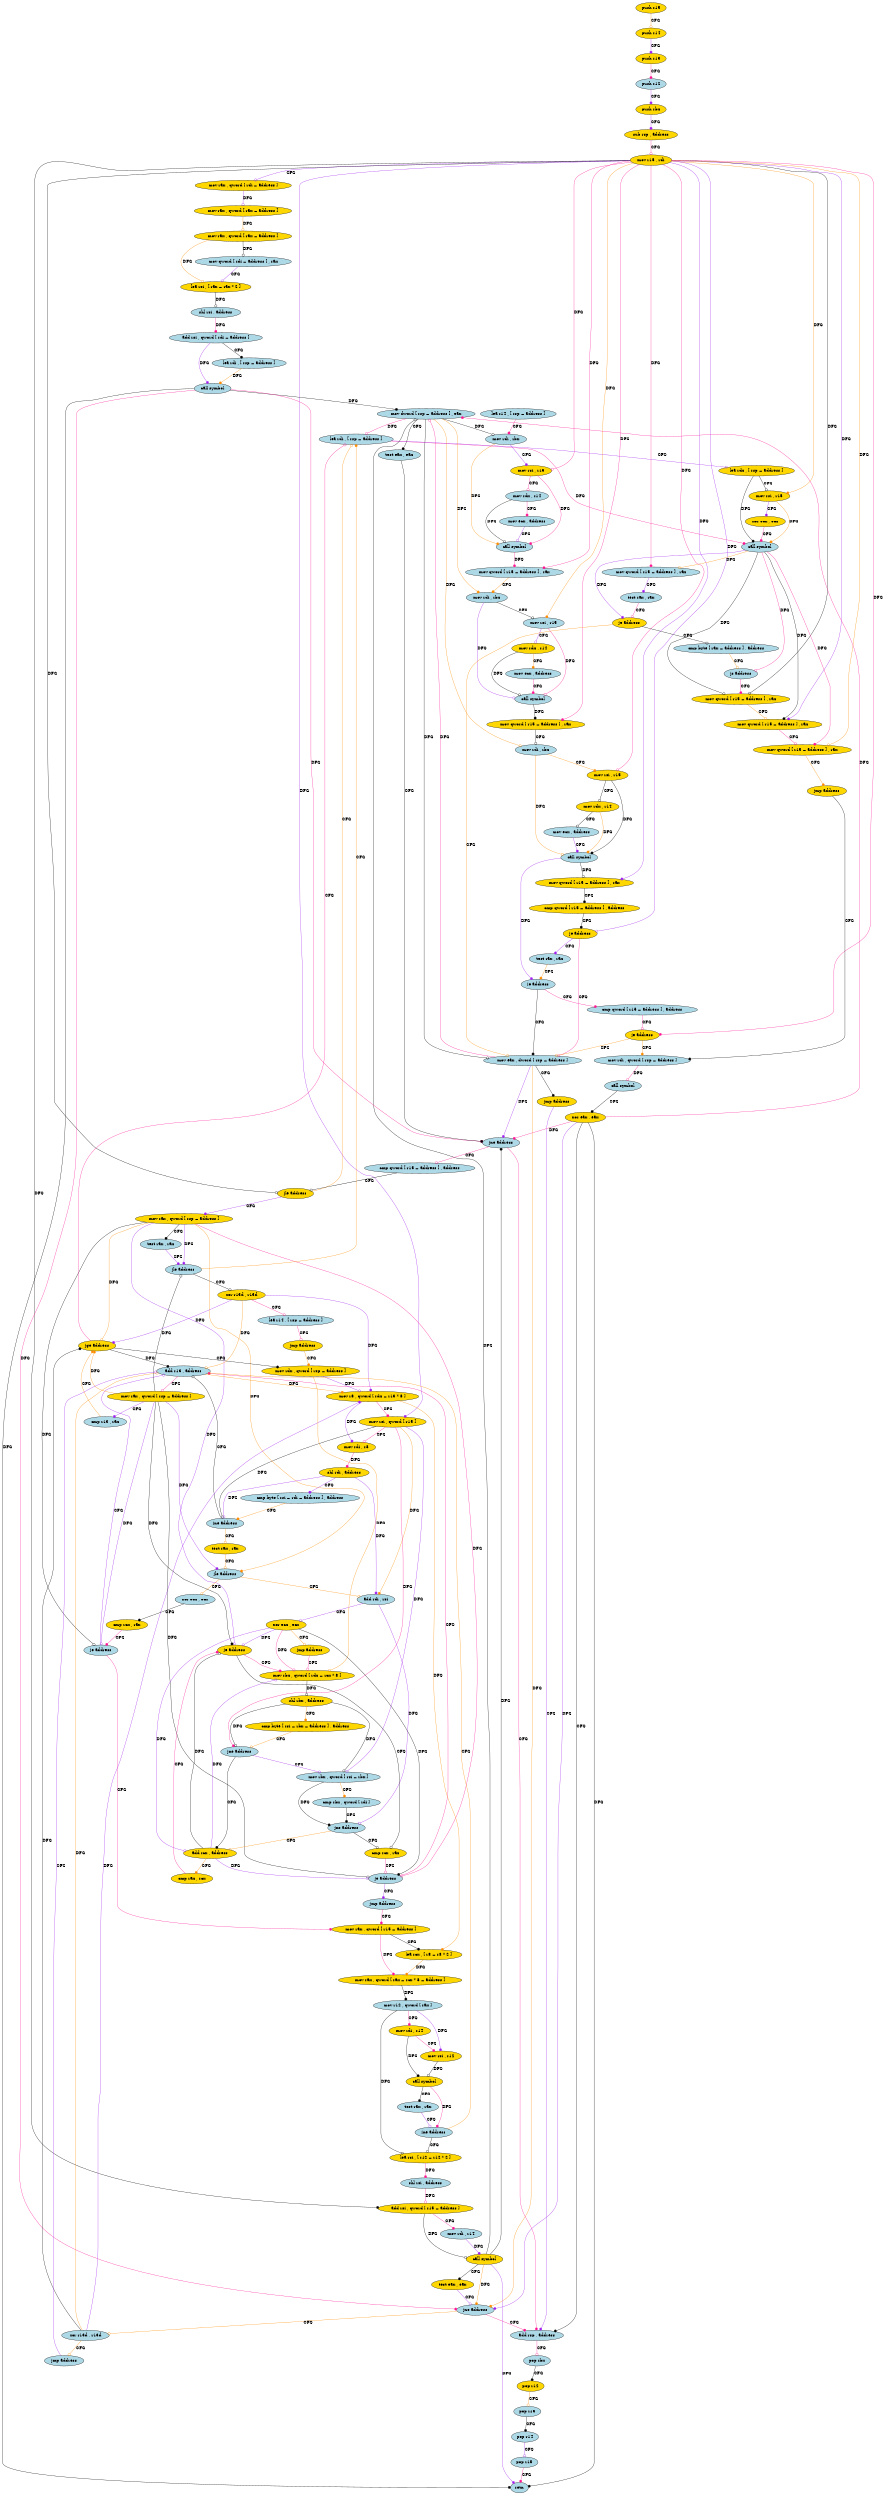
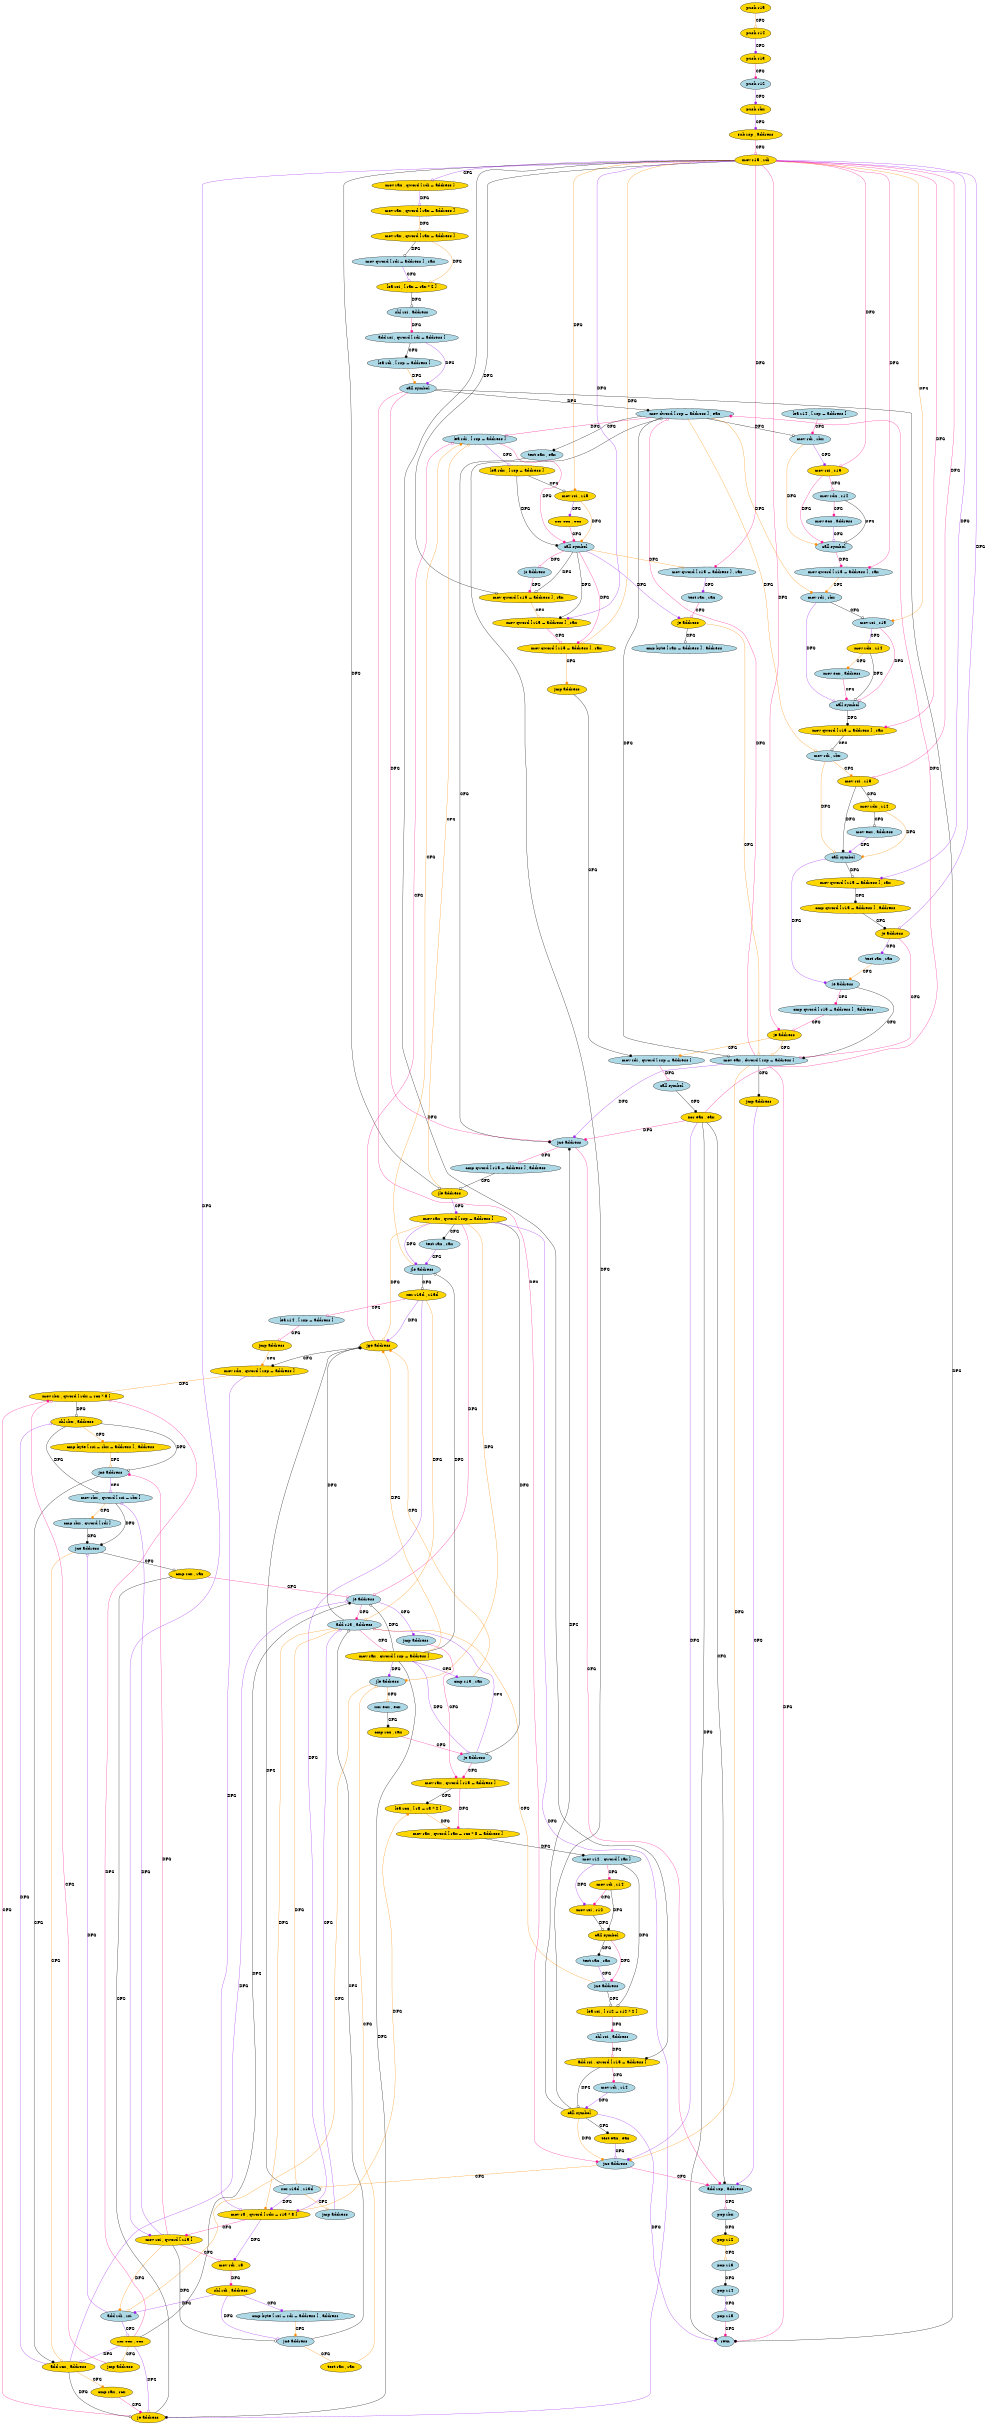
edge "cmp byte [ rax + address ] , address" -> "js address": removed, label "CFG"
edge "jge address" -> "add r13 , address": reversed
edge "mov eax , dword [ rsp + address ]" -> "retn": added, label "DFG"
edge "add rcx , address" -> "mov rbx , qword [ rdx + rcx * 8 ]": now "add rcx , address" -> "shl rbx , address"
